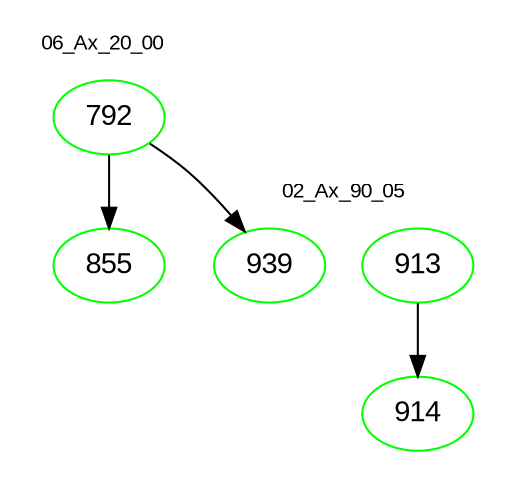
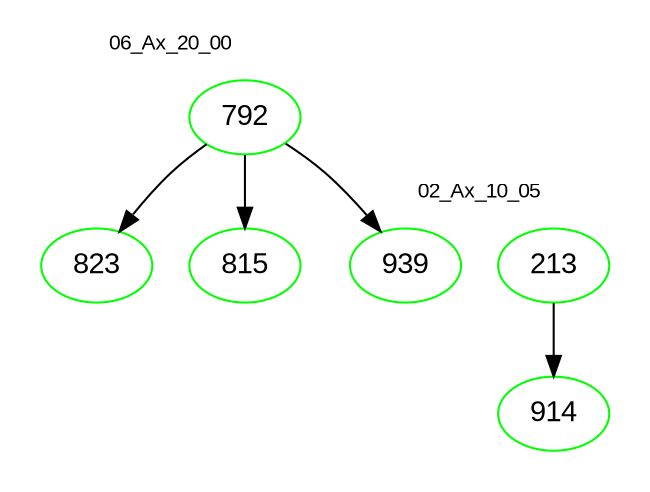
cluster "02_Ax_90_05": label "02_Ax_90_05" -> "02_Ax_10_05"
node "823": added
node "855": label "855" -> "815"
node "913": label "913" -> "213"
